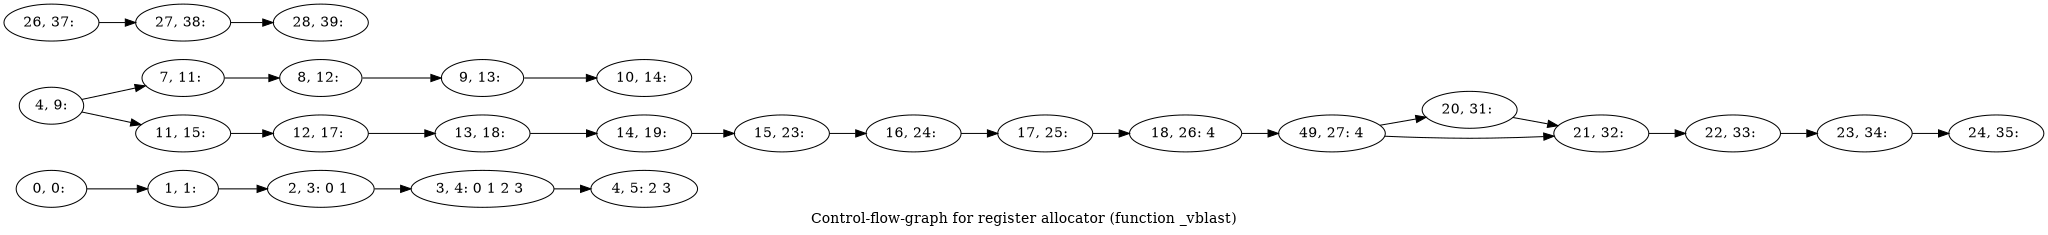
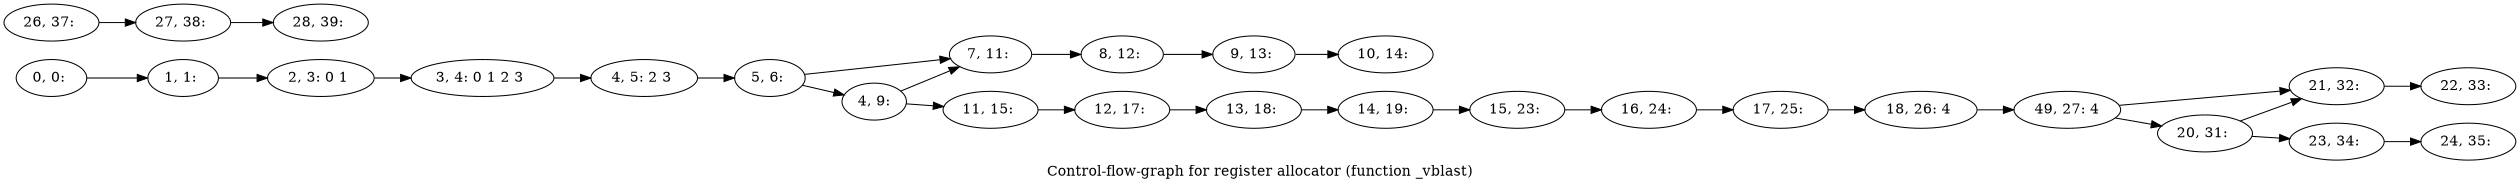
node "5, 6:": added
edge "22, 33:" -> "23, 34:": now "20, 31:" -> "23, 34:"
